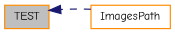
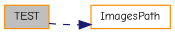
edge "ImagesPath" -> "TEST": reversed
